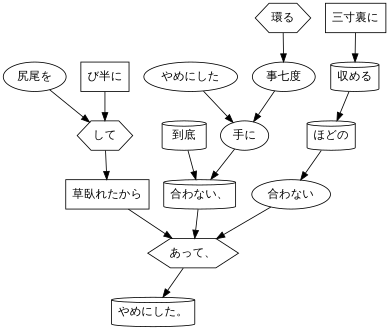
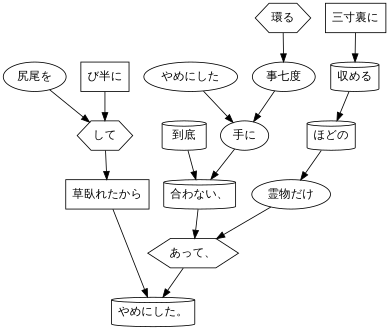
node "合わない": label "合わない" -> "霊物だけ"
edge "草臥れたから" -> "あって、": now "草臥れたから" -> "やめにした。"
